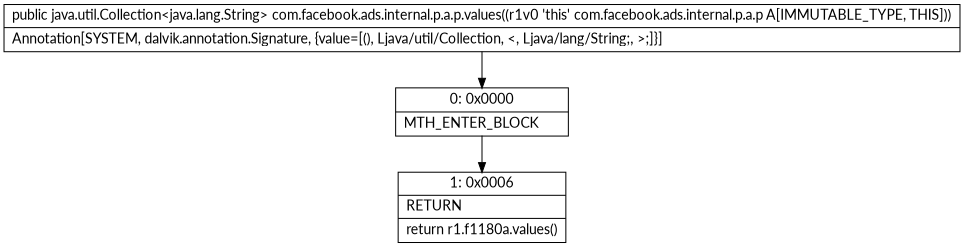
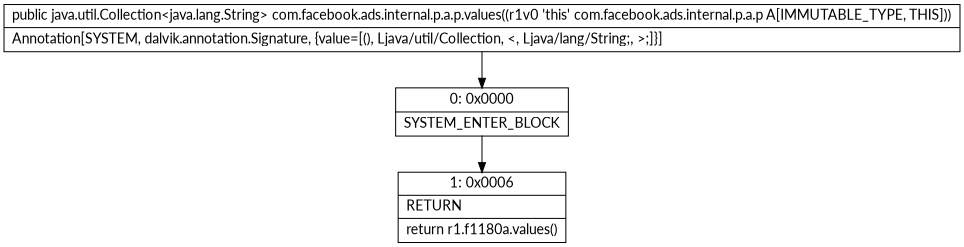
node "0: 0x0000": text "MTH_ENTER_BLOCK" -> "SYSTEM_ENTER_BLOCK"
